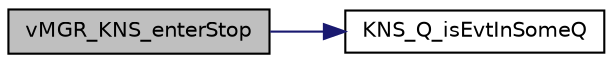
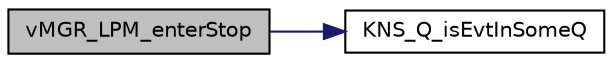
node "vMGR_KNS_enterStop": label "vMGR_KNS_enterStop" -> "vMGR_LPM_enterStop"
